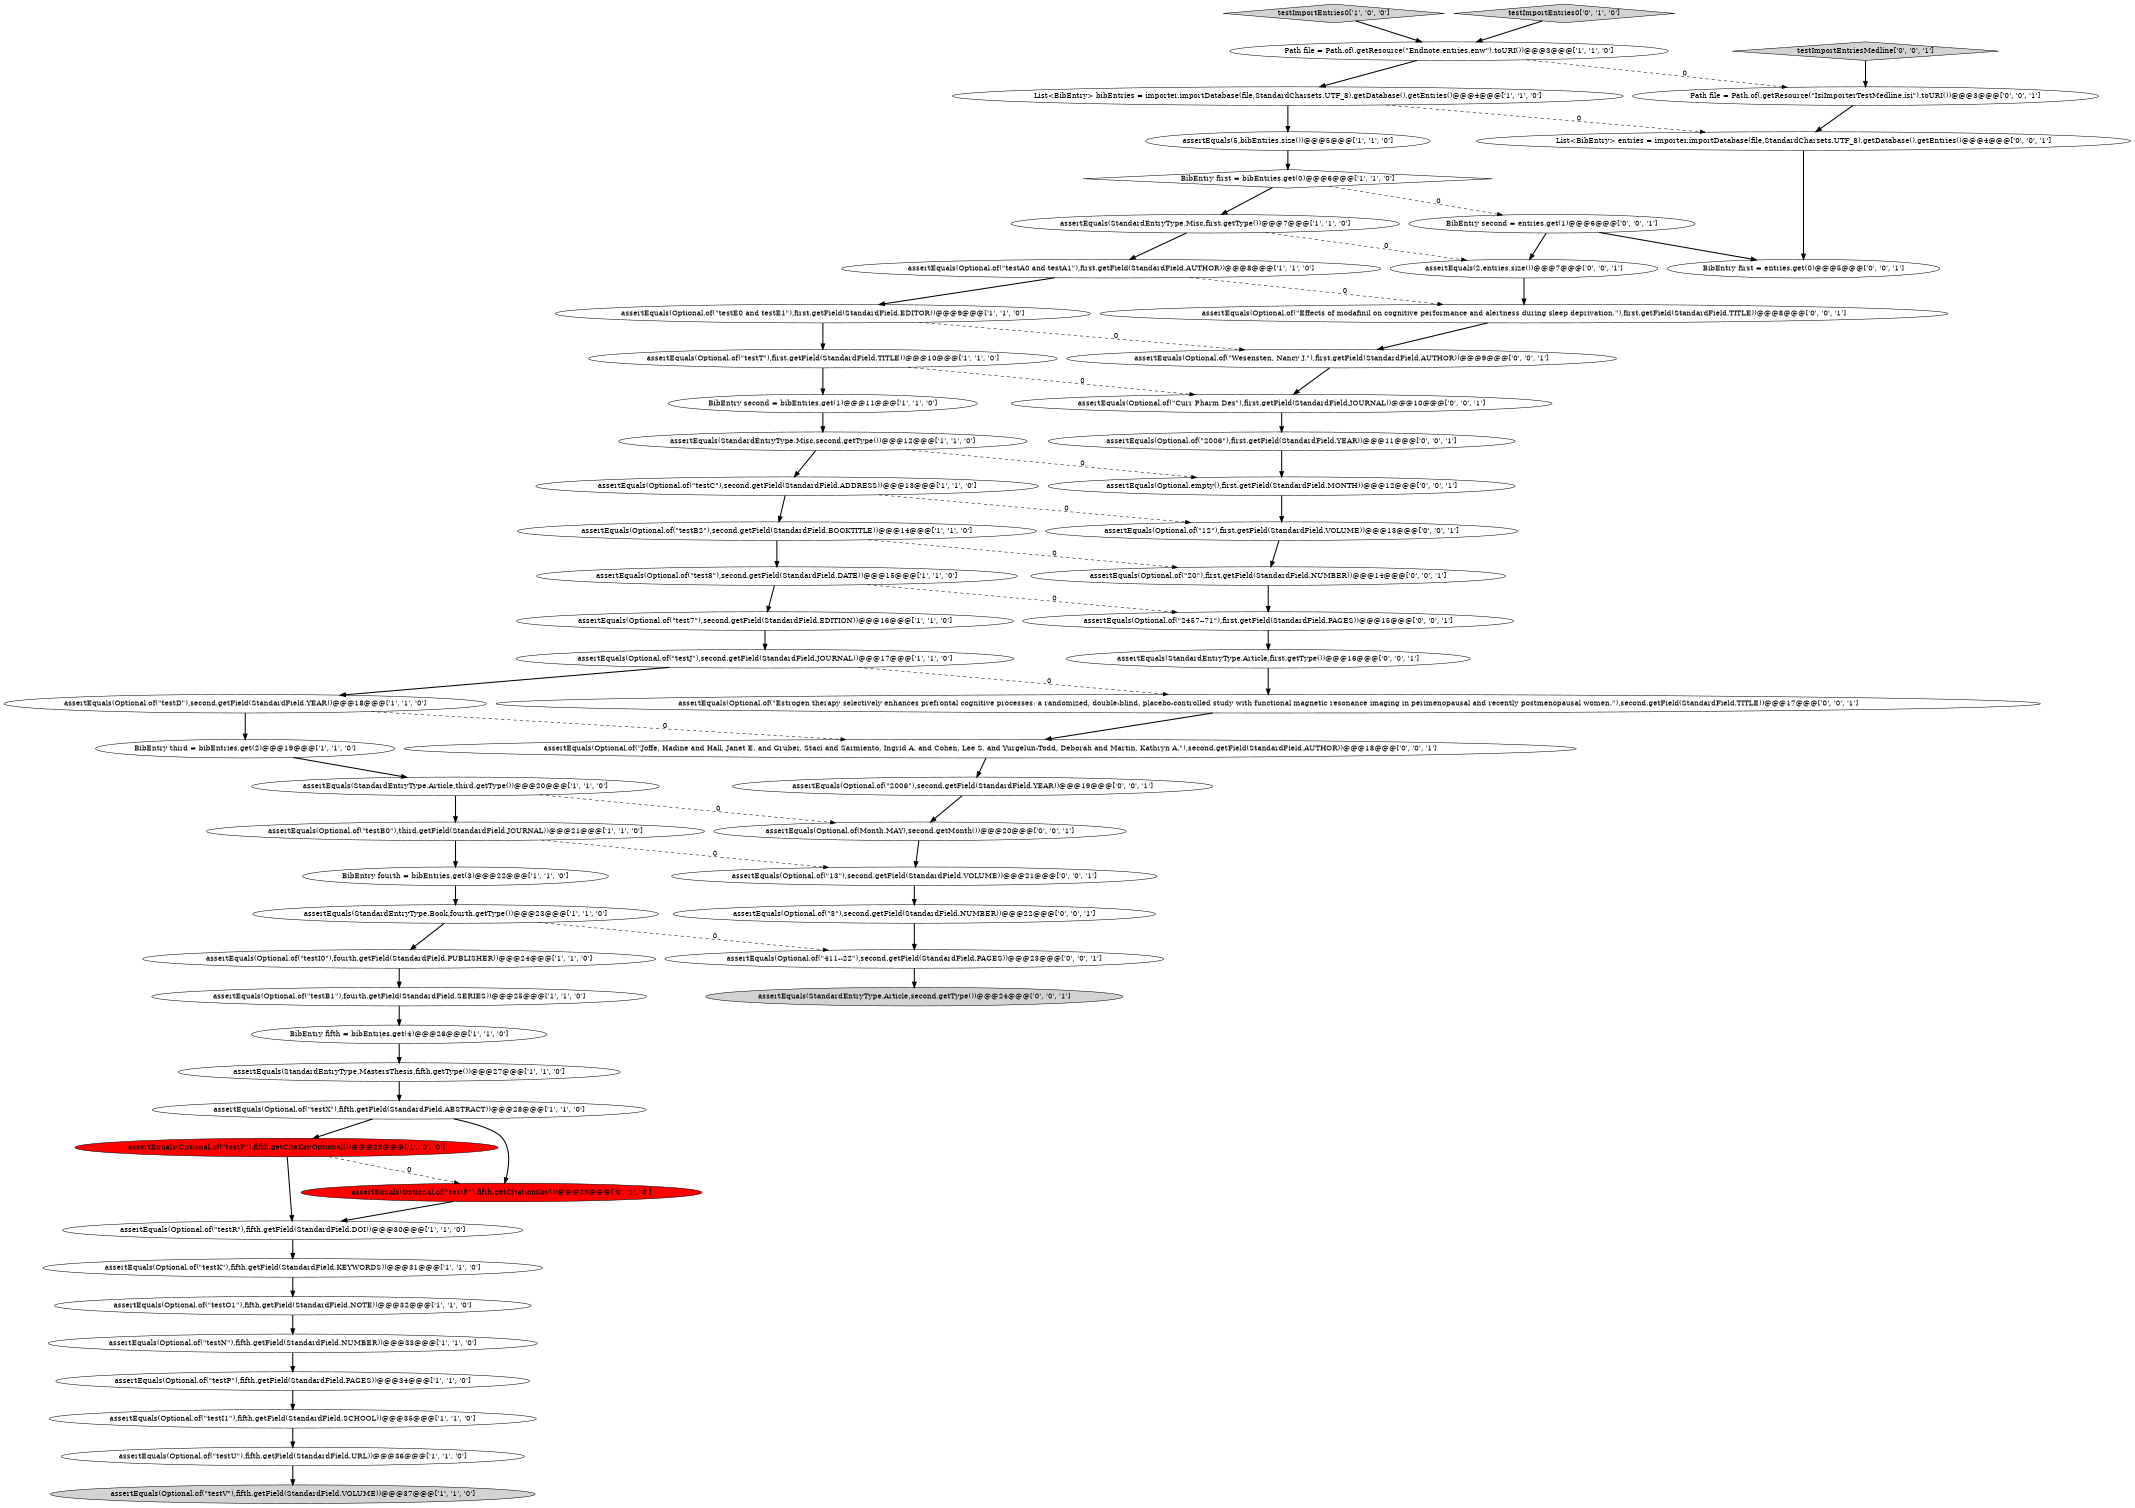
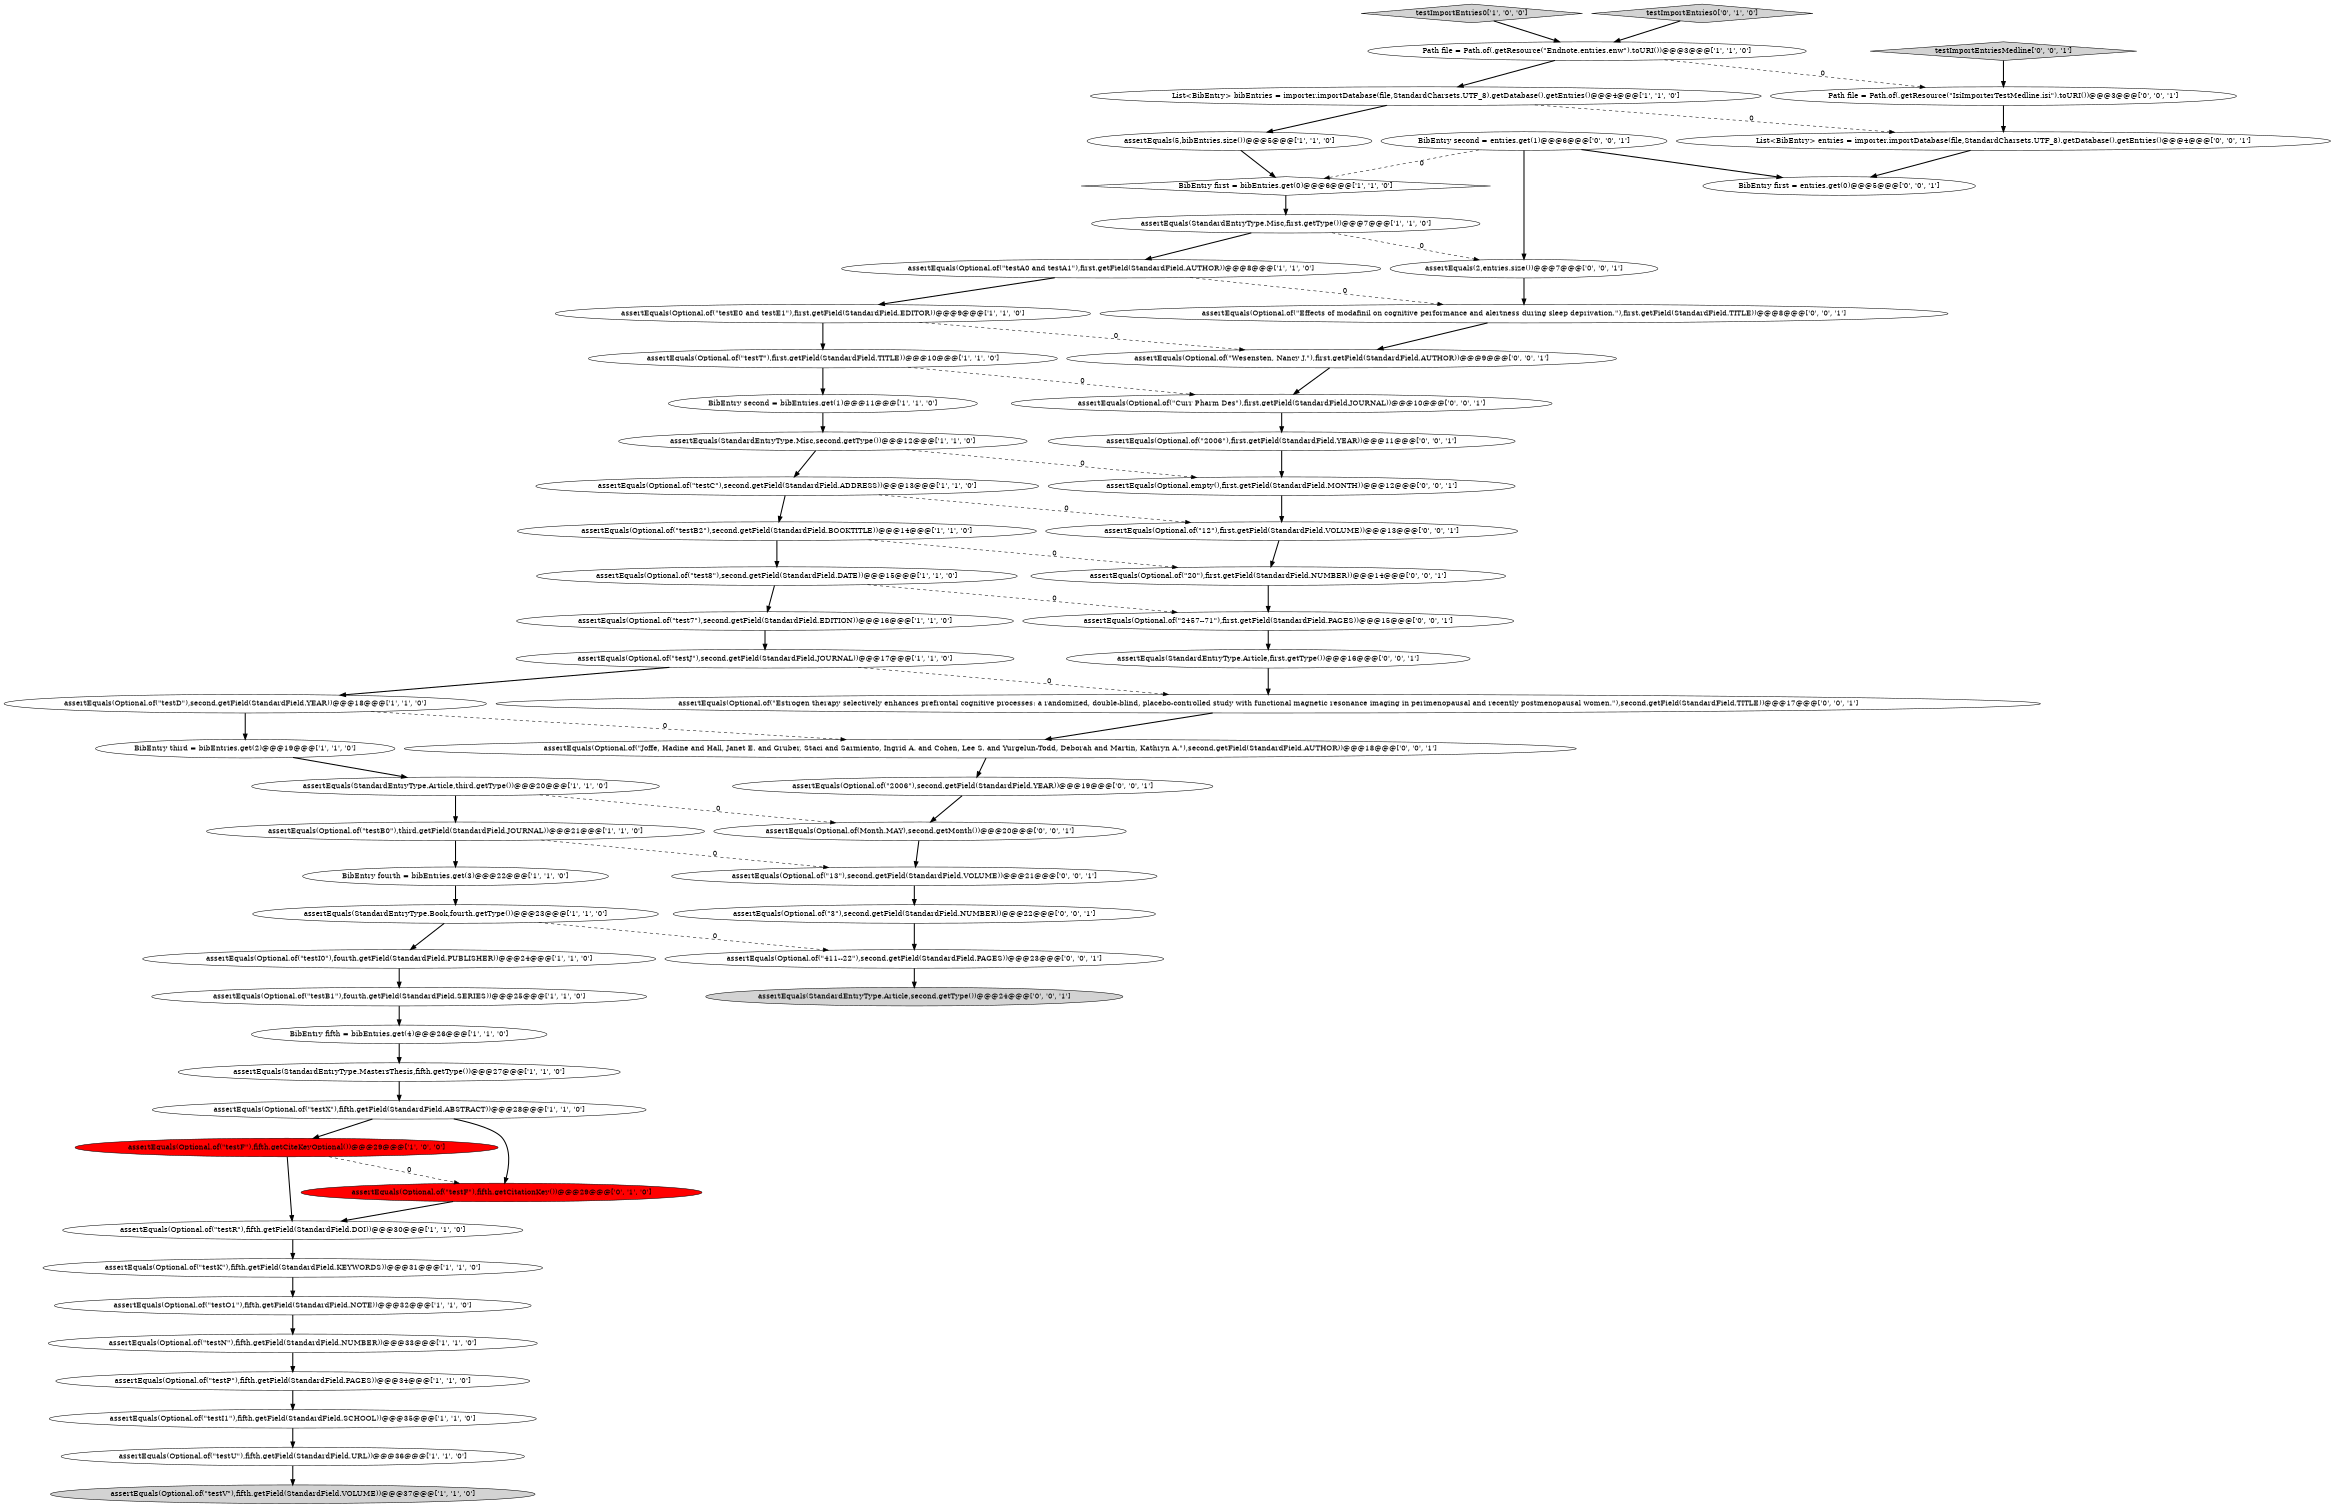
edge "BibEntry first = bibEntries.get(0)@@@6@@@['1', '1', '0']" -> "BibEntry second = entries.get(1)@@@6@@@['0', '0', '1']": reversed
